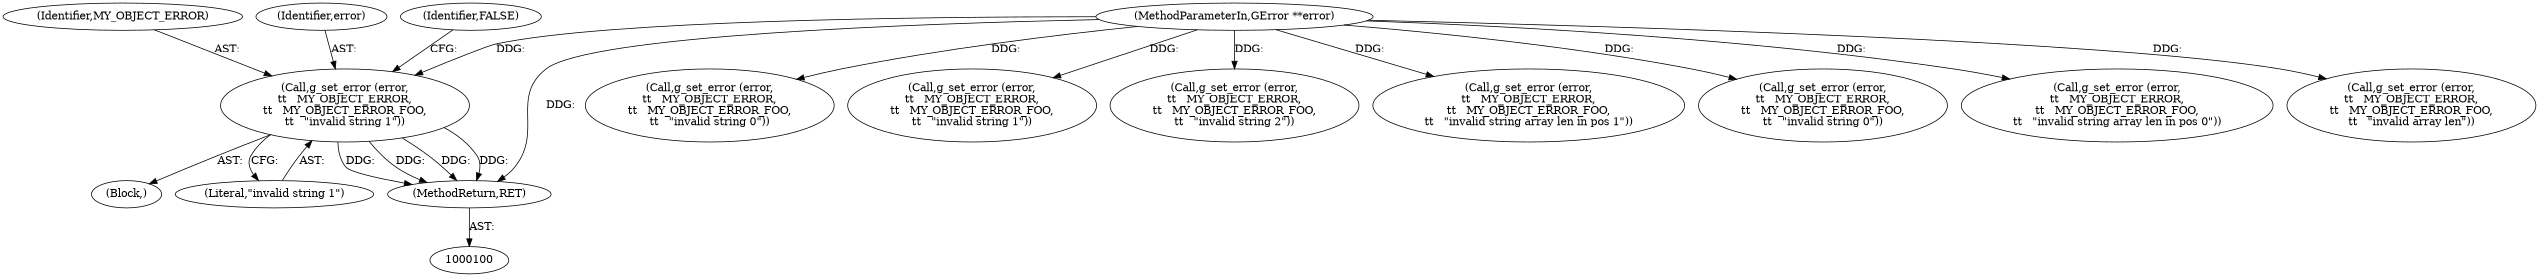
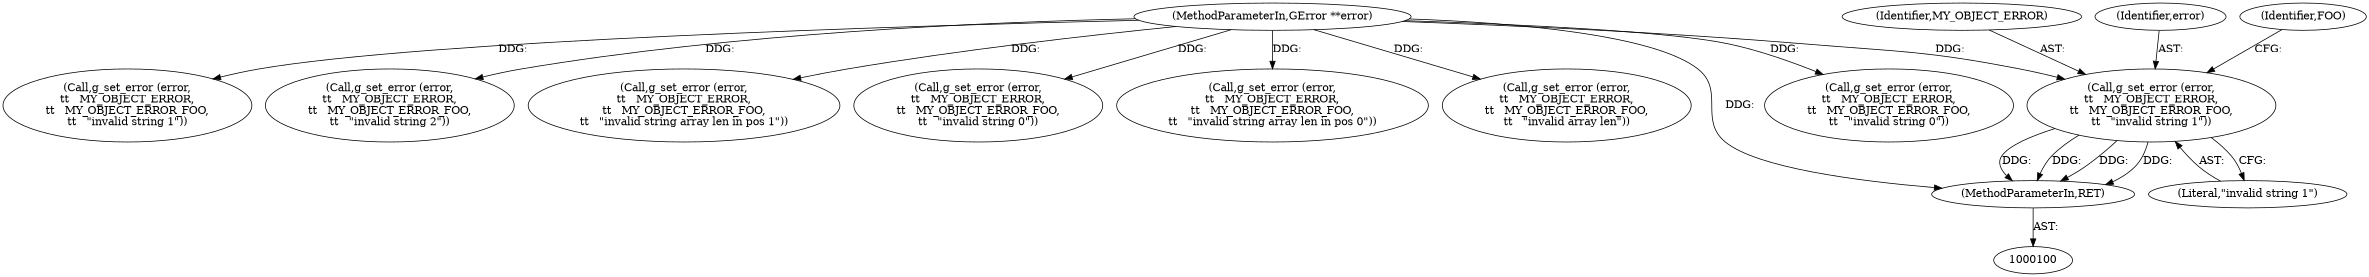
node "(Identifier,FALSE)": label "(Identifier,FALSE)" -> "(Identifier,FOO)"
node "(Block,)": removed
node "(MethodReturn,RET)": label "(MethodReturn,RET)" -> "(MethodParameterIn,RET)"
